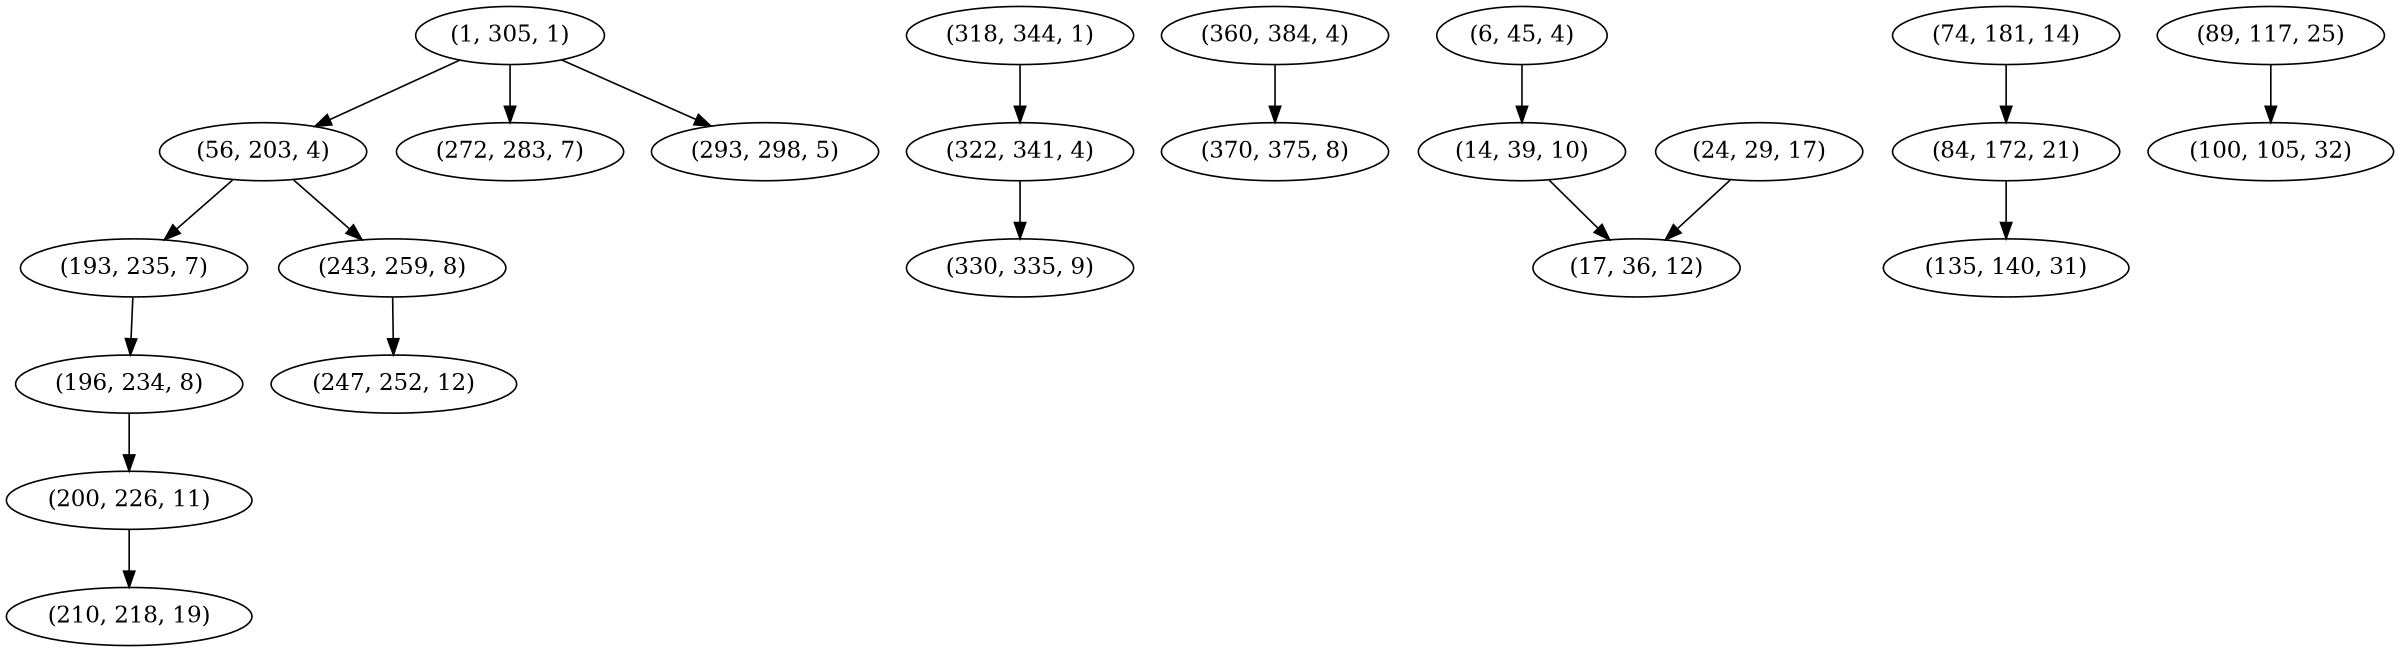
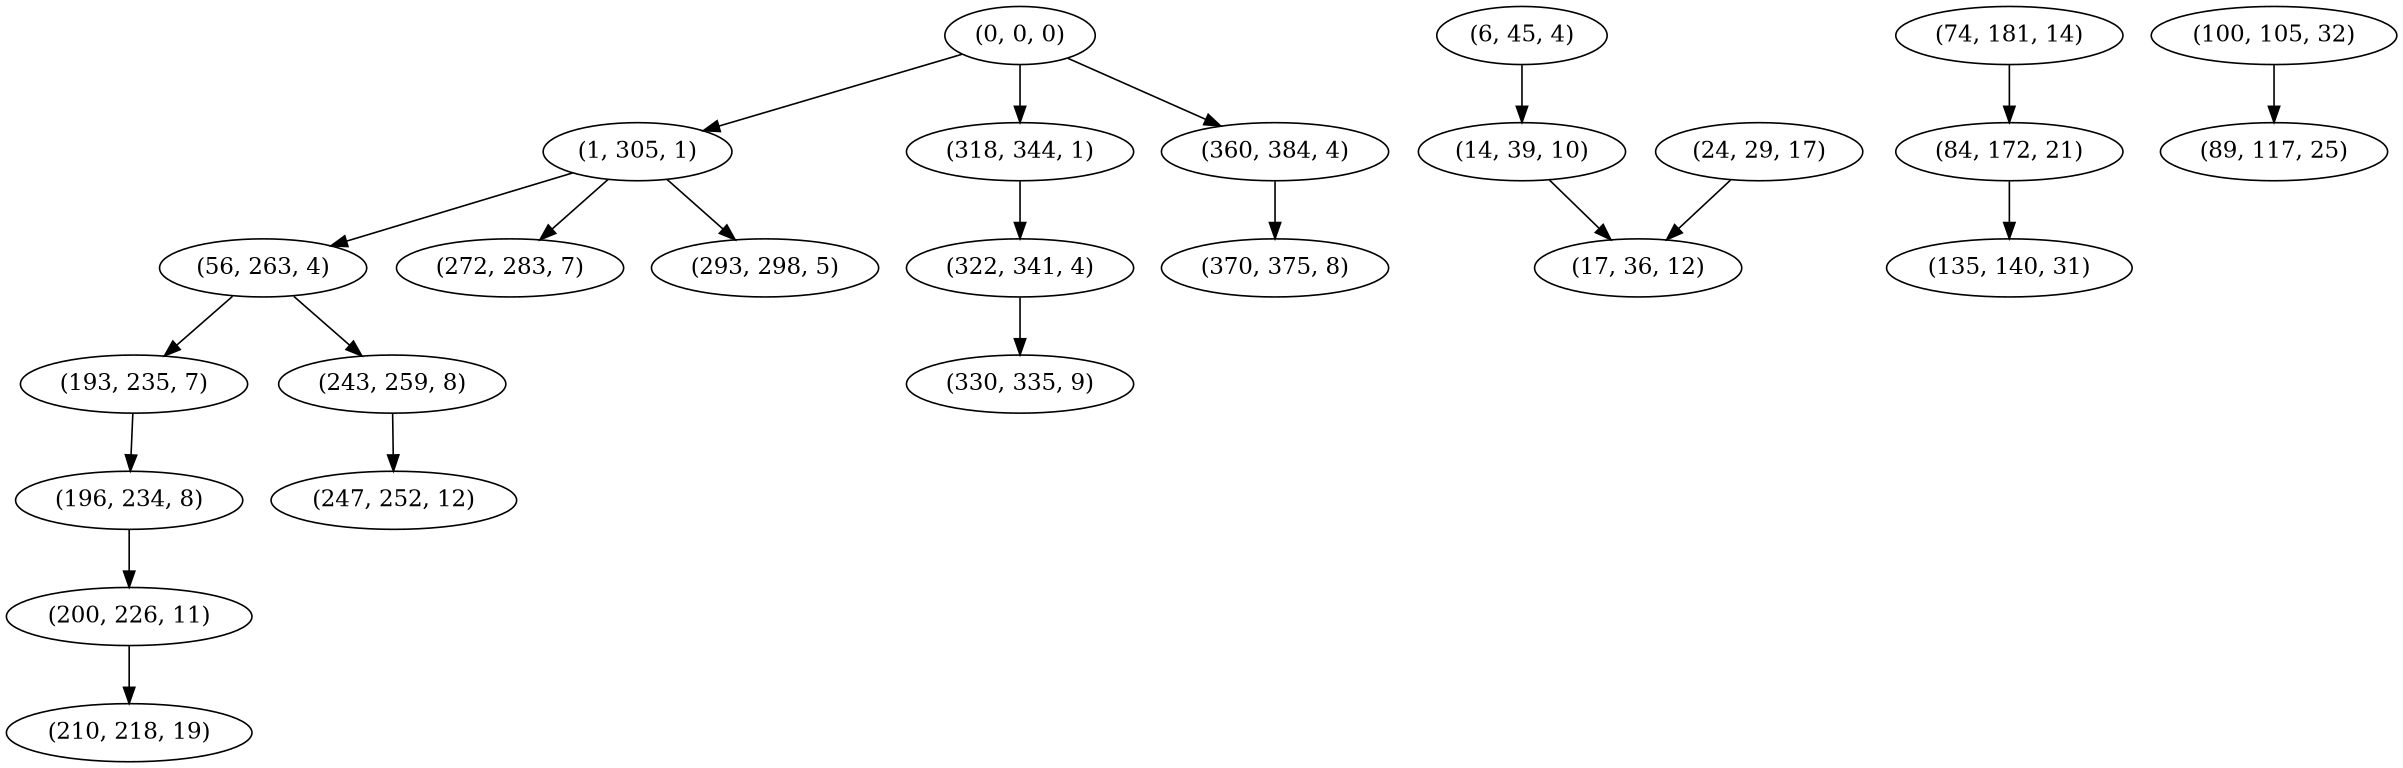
node "(0, 0, 0)": added
edge "(89, 117, 25)" -> "(100, 105, 32)": reversed
node "(56, 203, 4)": label "(56, 203, 4)" -> "(56, 263, 4)"
